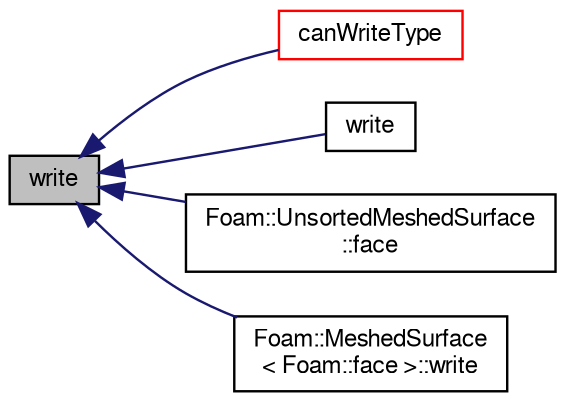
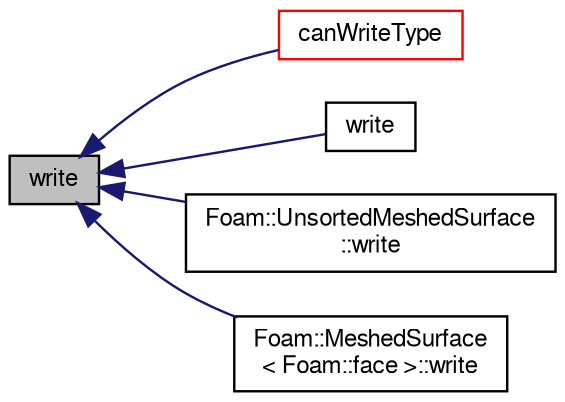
node "Foam::UnsortedMeshedSurface ::face": label "Foam::UnsortedMeshedSurface ::face" -> "Foam::UnsortedMeshedSurface ::write"
